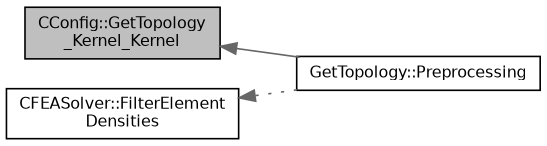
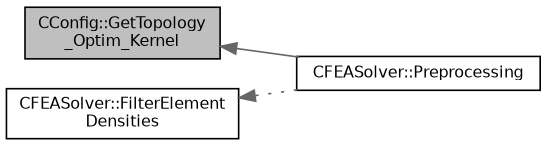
node "CConfig::GetTopology _Kernel_Kernel": label "CConfig::GetTopology _Kernel_Kernel" -> "CConfig::GetTopology _Optim_Kernel"
node "GetTopology::Preprocessing": label "GetTopology::Preprocessing" -> "CFEASolver::Preprocessing"
